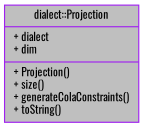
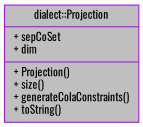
node "dialect::Projection": text "+ dialect" -> "+ sepCoSet"
